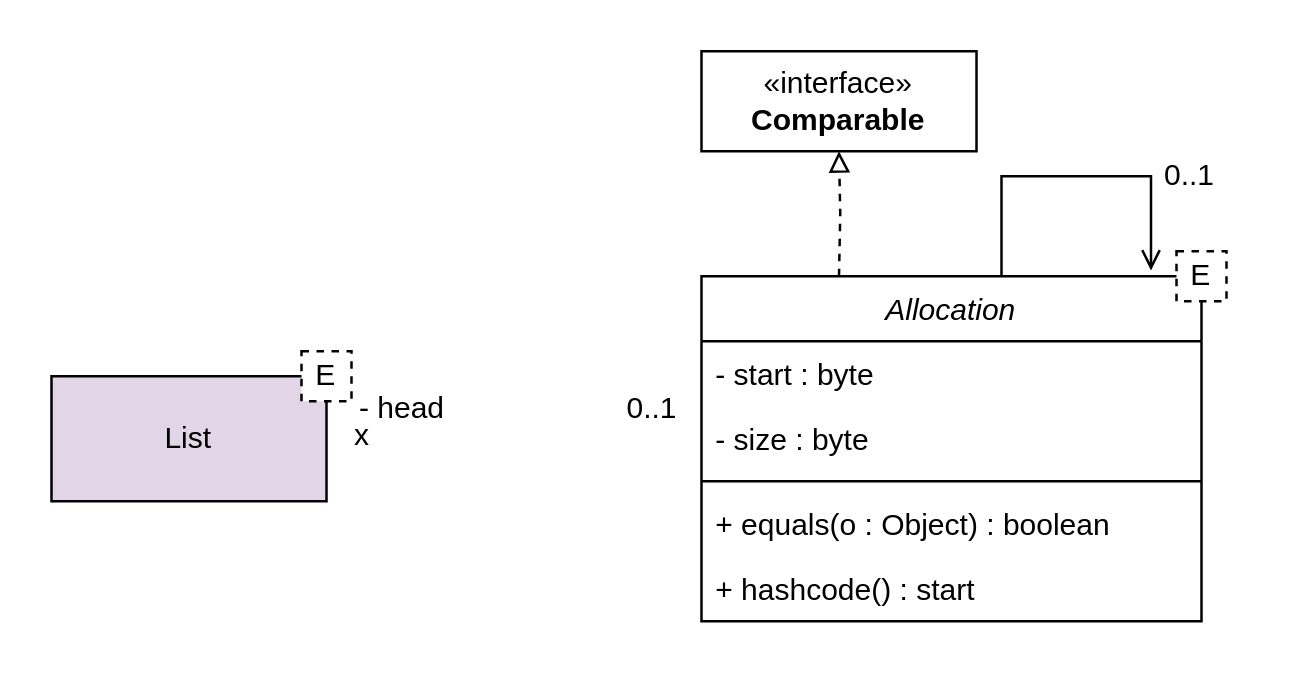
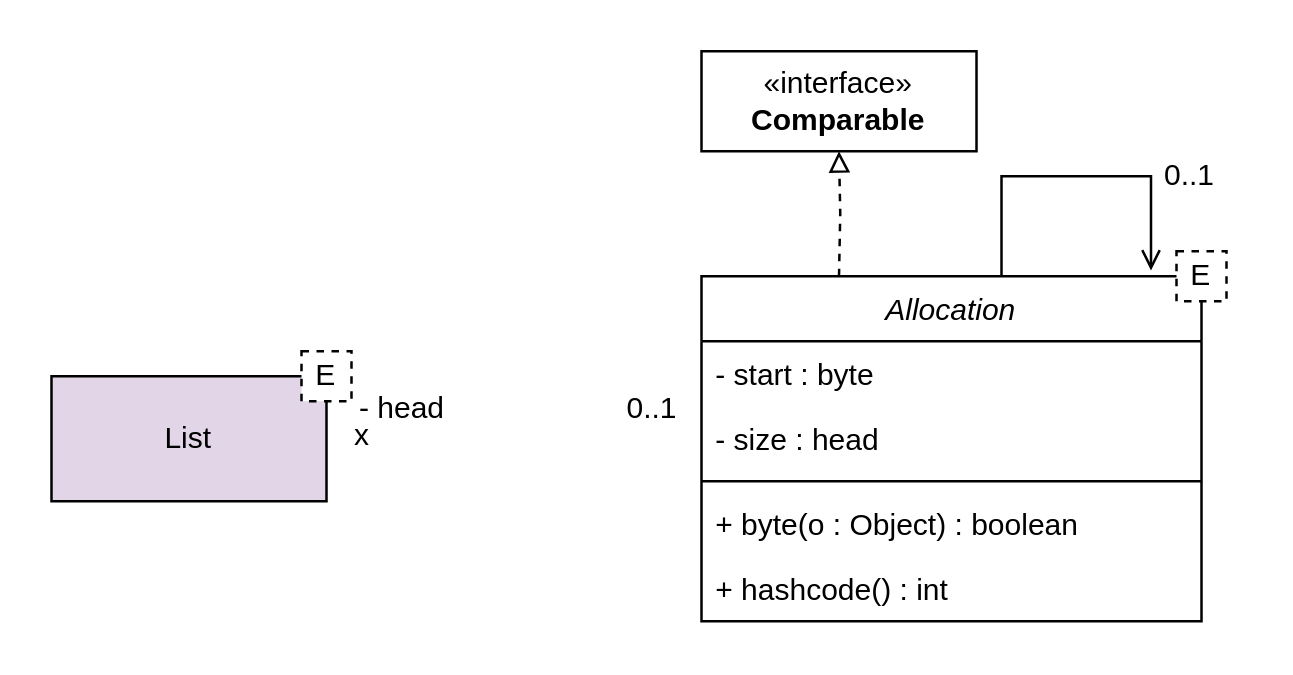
node "- size : byte": label "- size : byte" -> "- size : head"
node "+ equals(o : Object) : boolean": label "+ equals(o : Object) : boolean" -> "+ byte(o : Object) : boolean"
node "+ hashcode() : start": label "+ hashcode() : start" -> "+ hashcode() : int"
